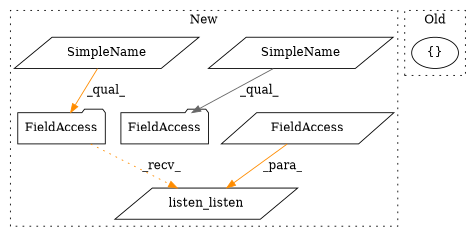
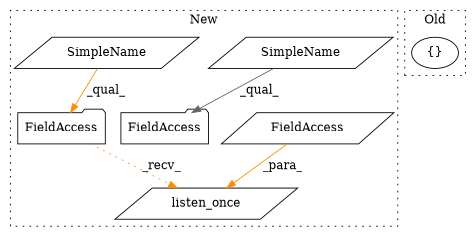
node "listen_listen": label "listen_listen" -> "listen_once"
